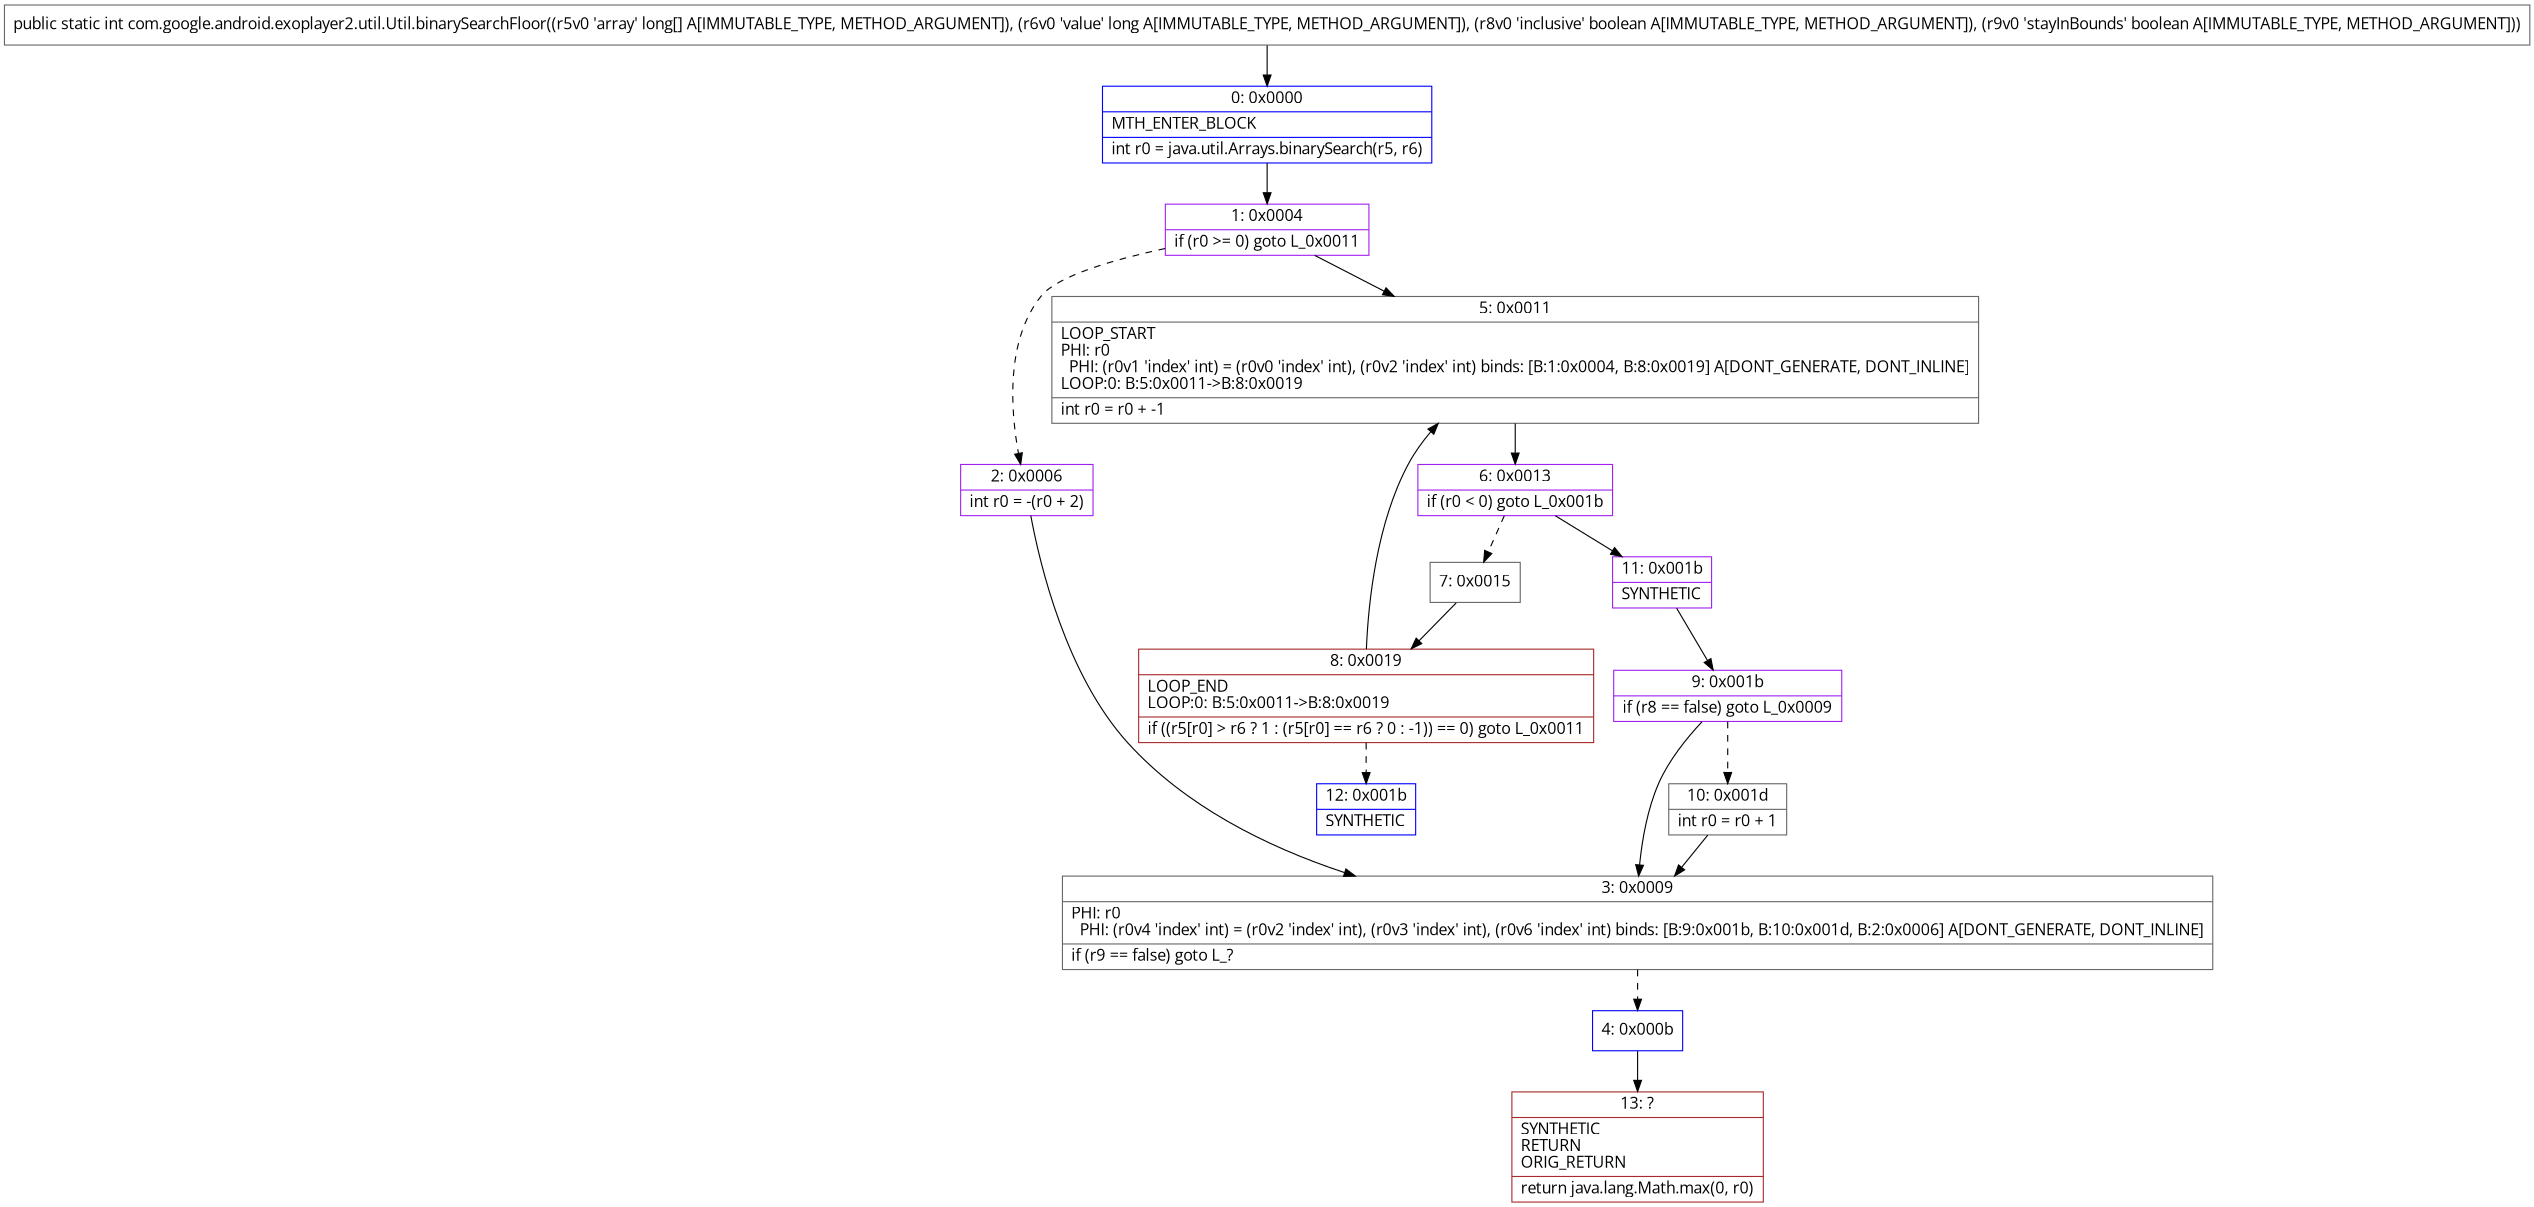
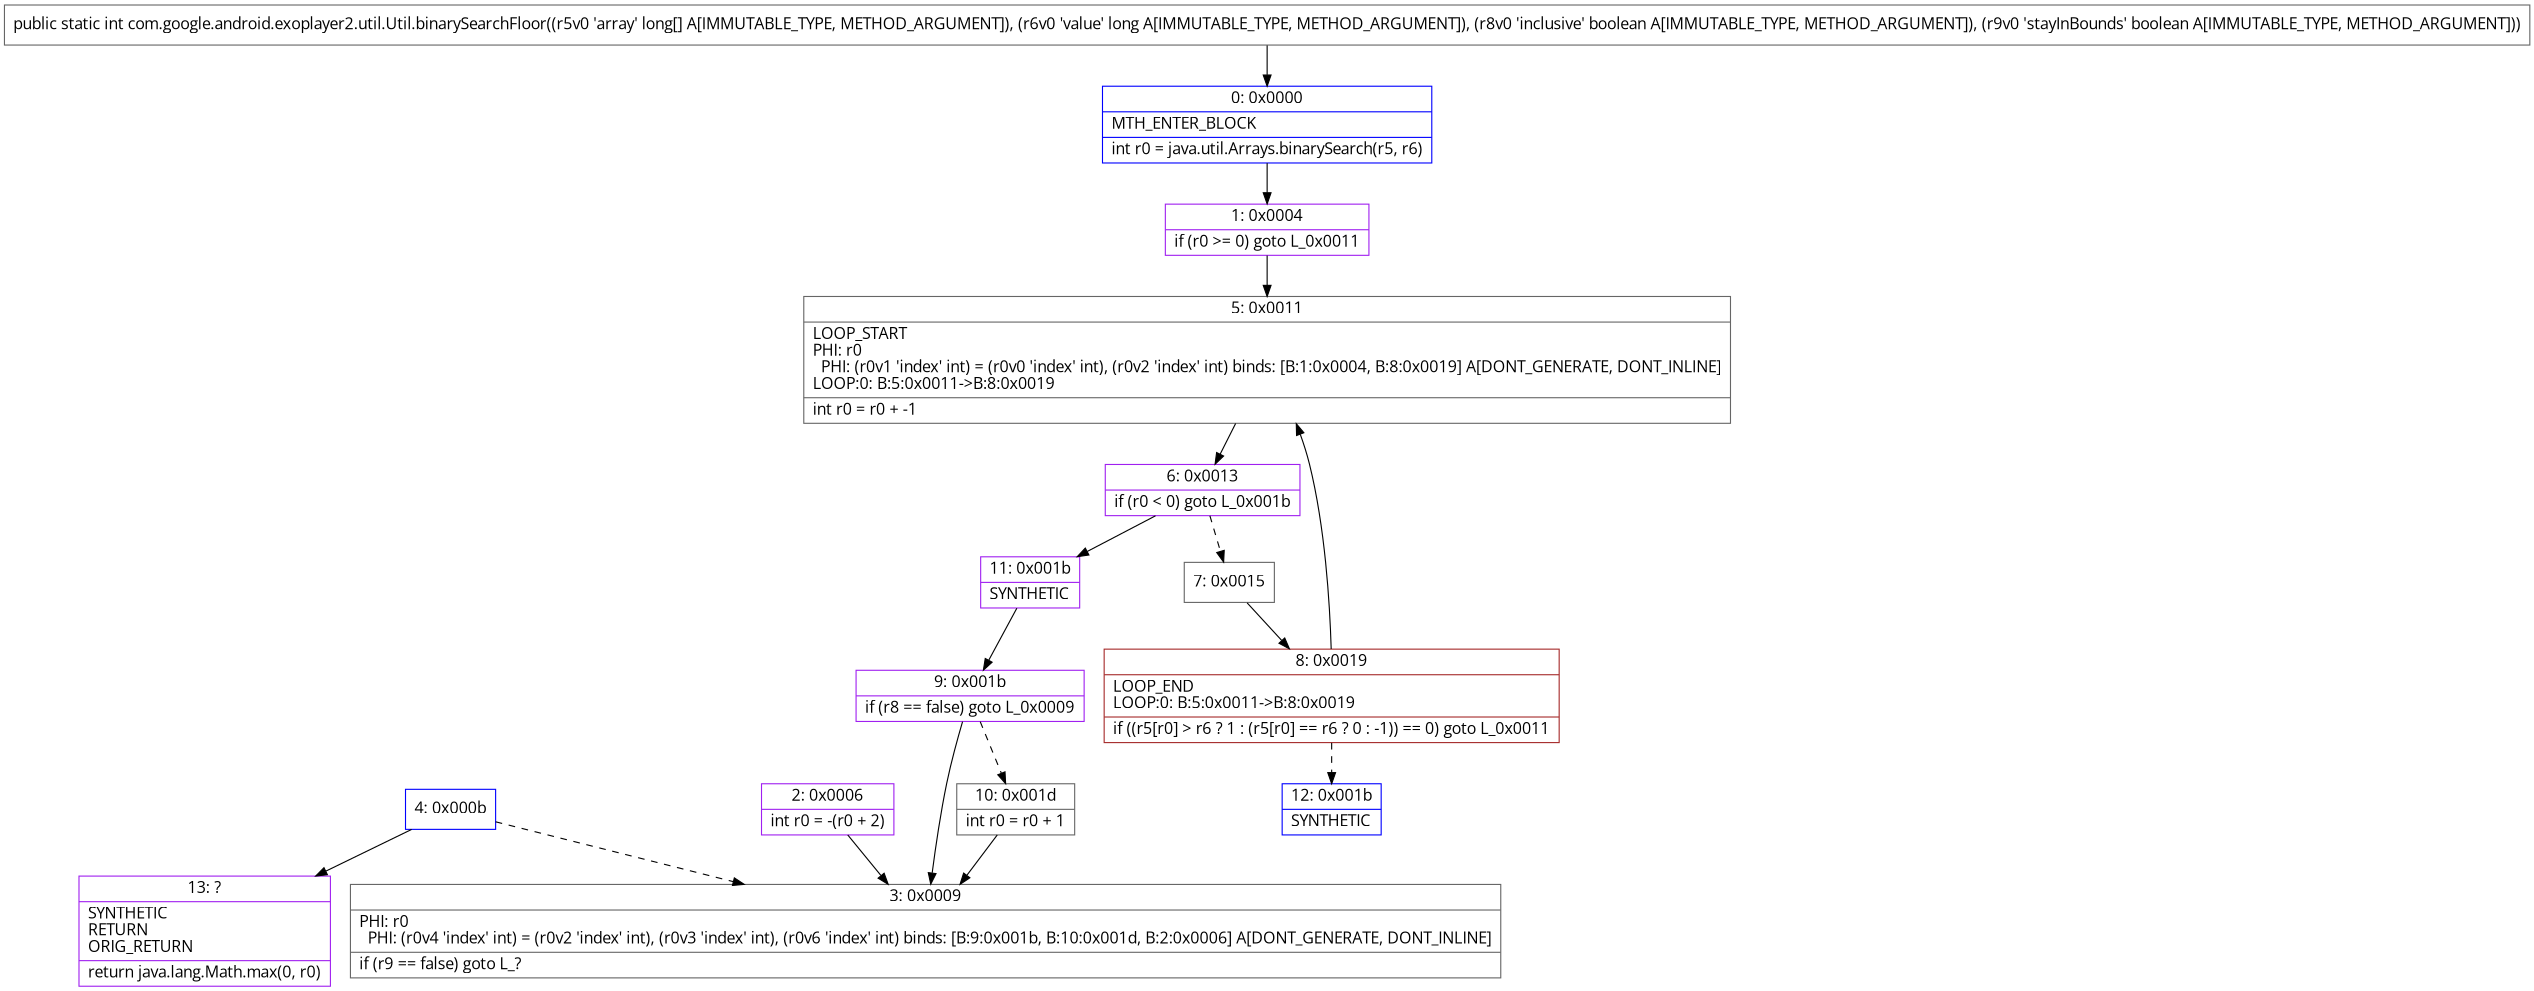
edge "1: 0x0004" -> "2: 0x0006": removed
edge "3: 0x0009" -> "4: 0x000b": reversed
node "13: ?": color brown -> purple
